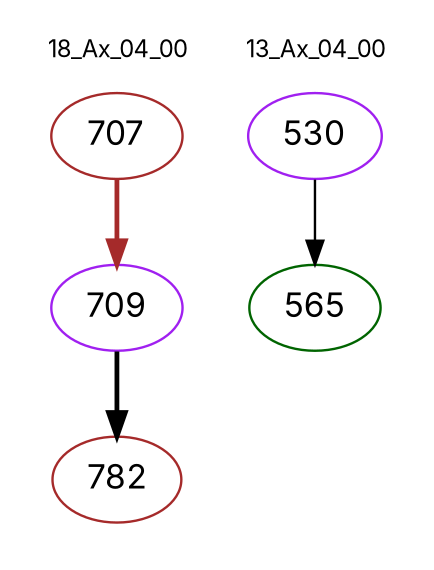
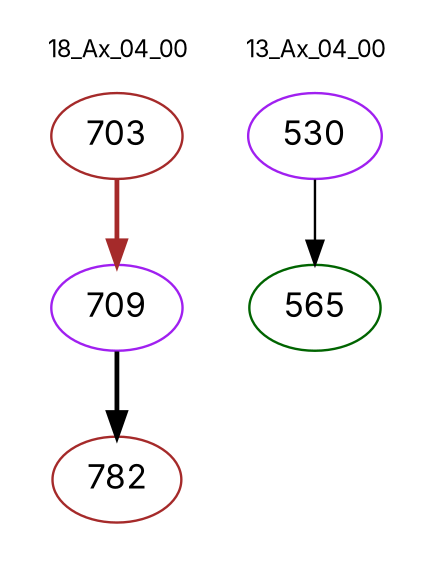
node "707": label "707" -> "703"
